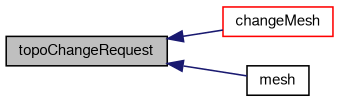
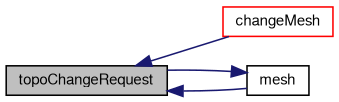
edge "topoChangeRequest" -> "mesh": added
